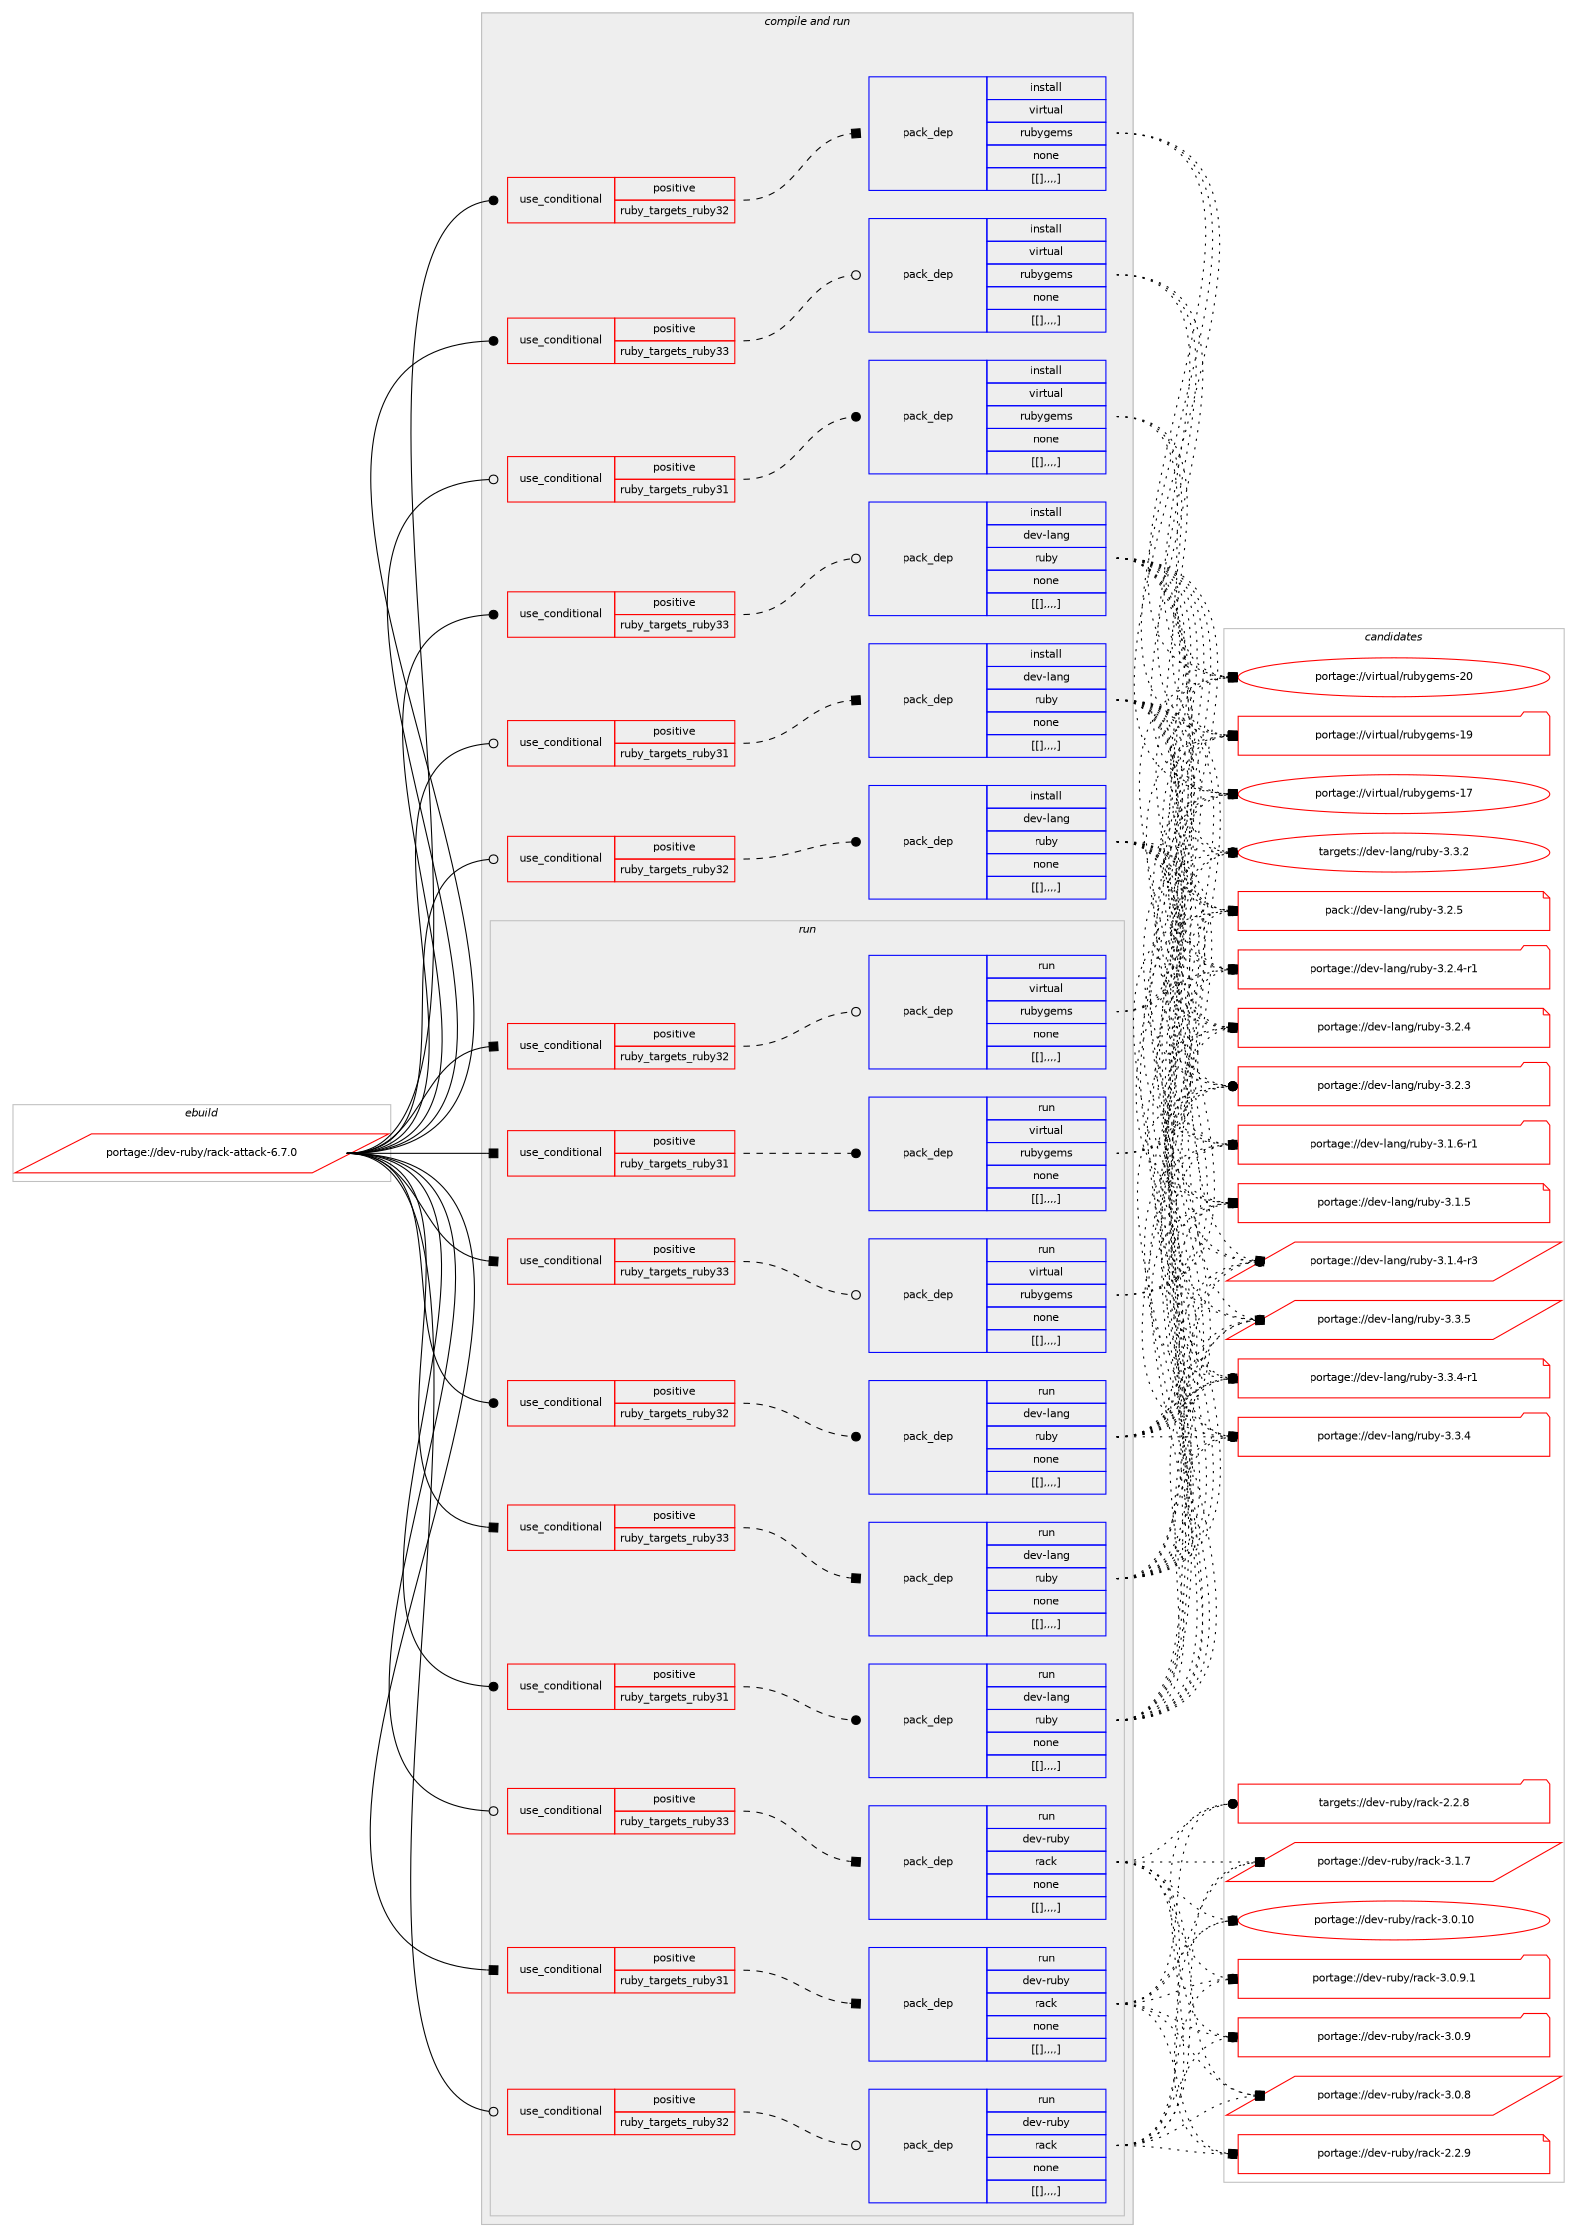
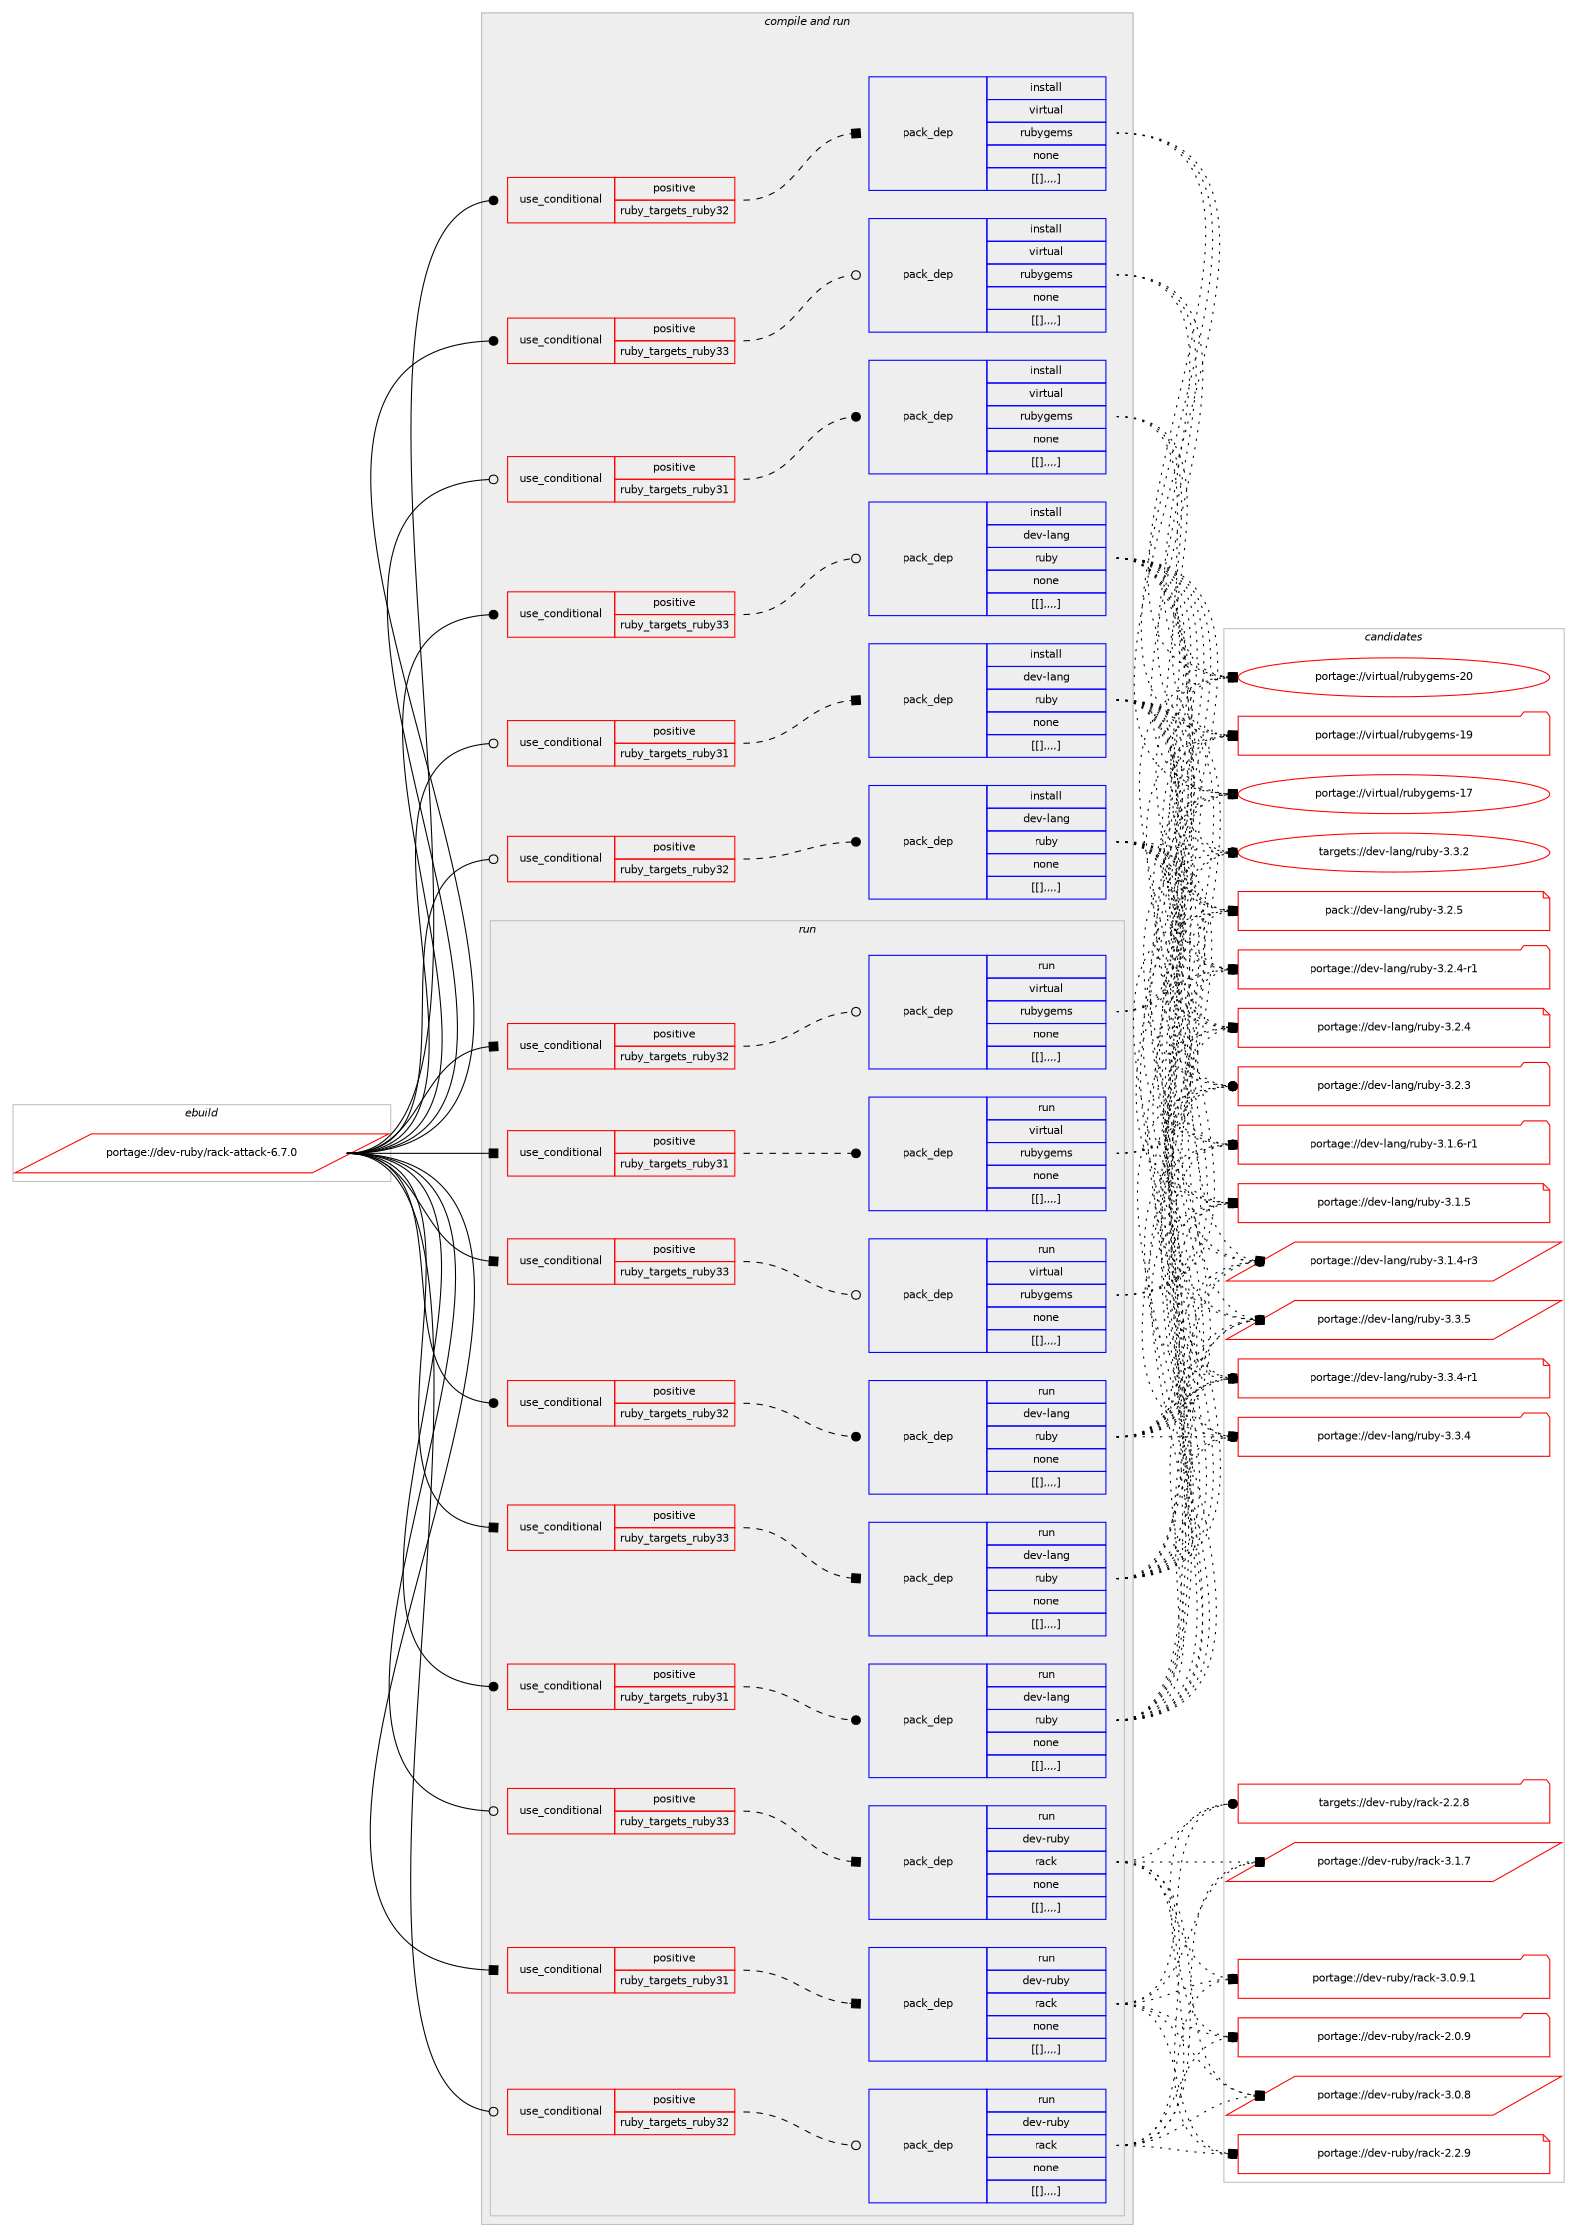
node "portage://dev-ruby/rack-3.0.10": removed
node "portage://dev-ruby/rack-3.0.9": label "portage://dev-ruby/rack-3.0.9" -> "portage://dev-ruby/rack-2.0.9"
